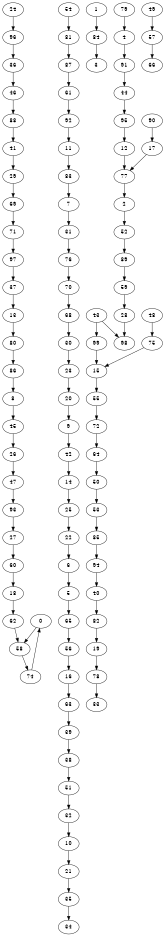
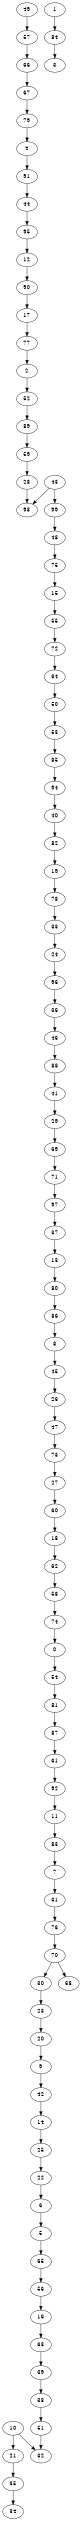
node "67": added
edge "12" -> "77": now "12" -> "90"
edge "68" -> "30": now "70" -> "30"
edge "99" -> "15": now "99" -> "48"
node "93": label "93" -> "73"
edge "0" -> "58": now "0" -> "54"
edge "32" -> "10": reversed
edge "33" -> "24": added
